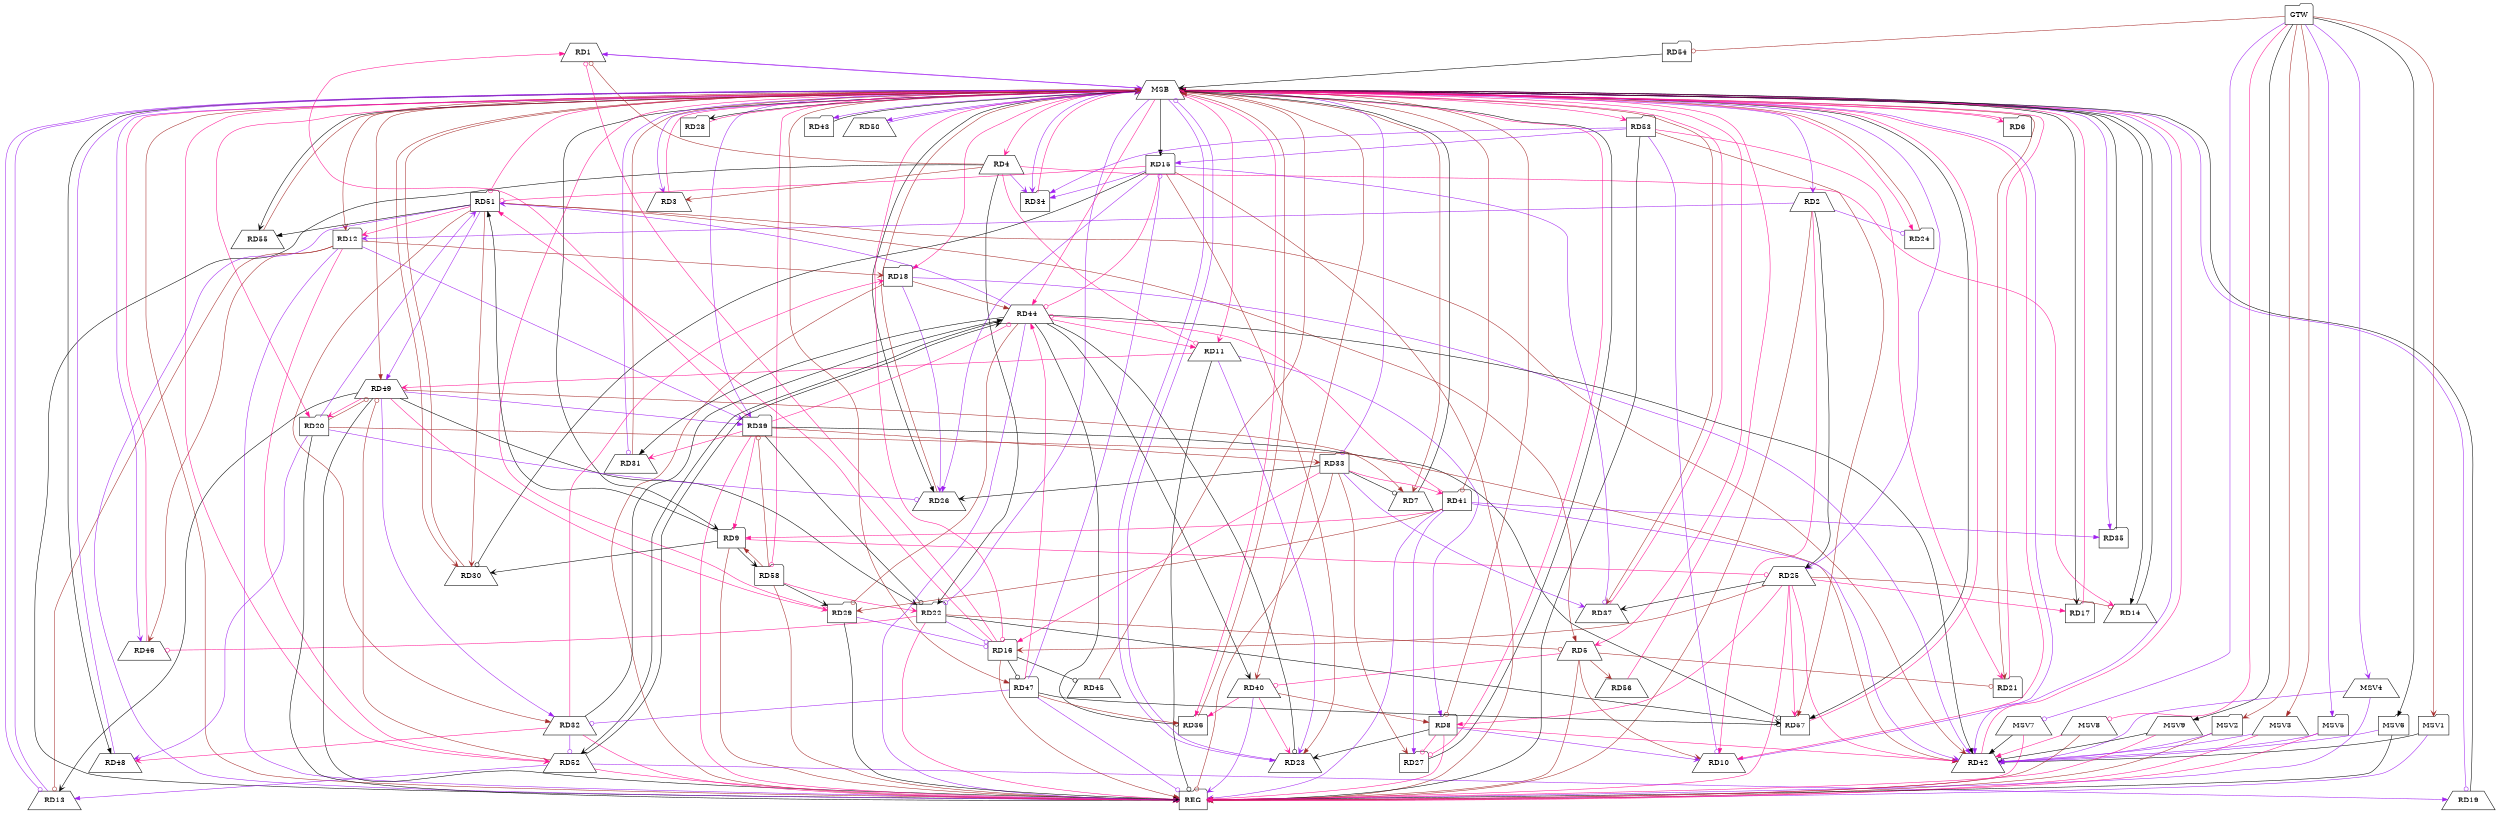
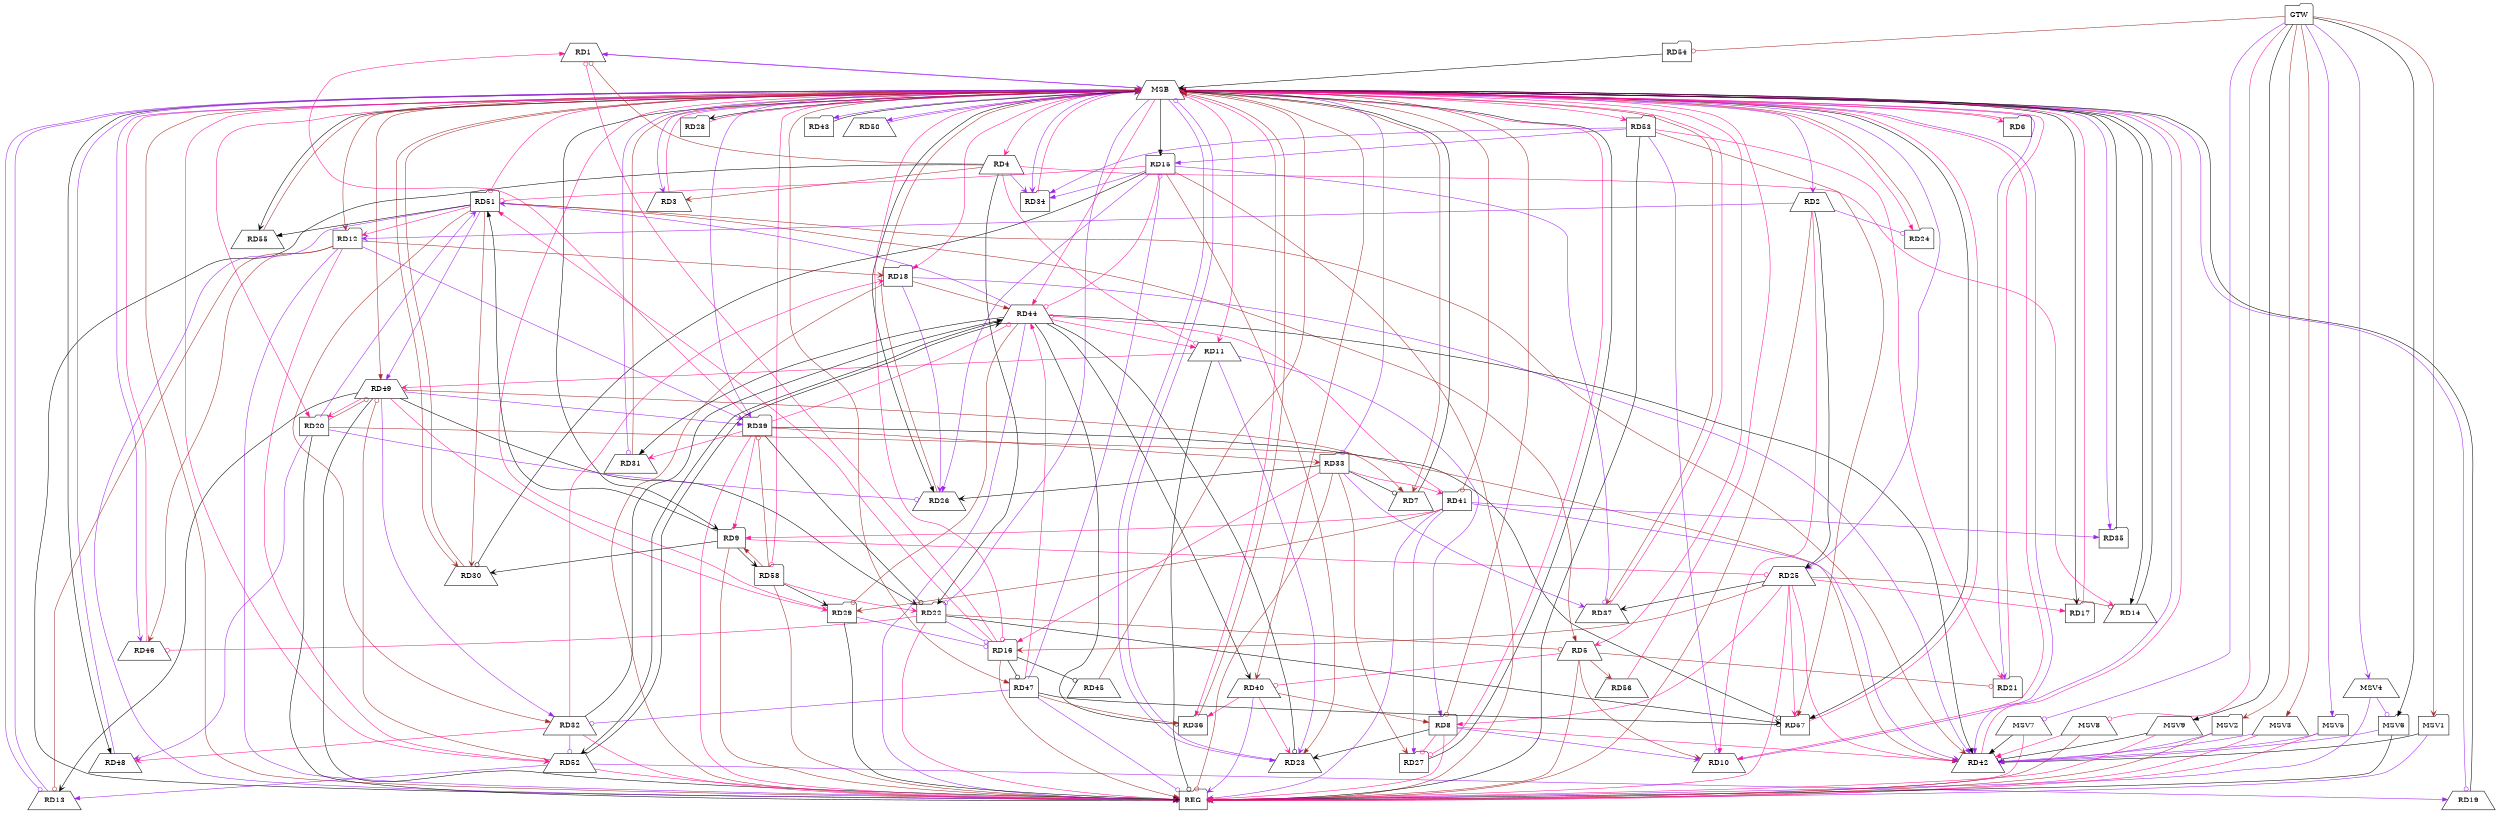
edge "MSB" -> "RD21": color brown -> purple
edge "MSV4" -> "RD42": now "MSV4" -> "MSV6"
